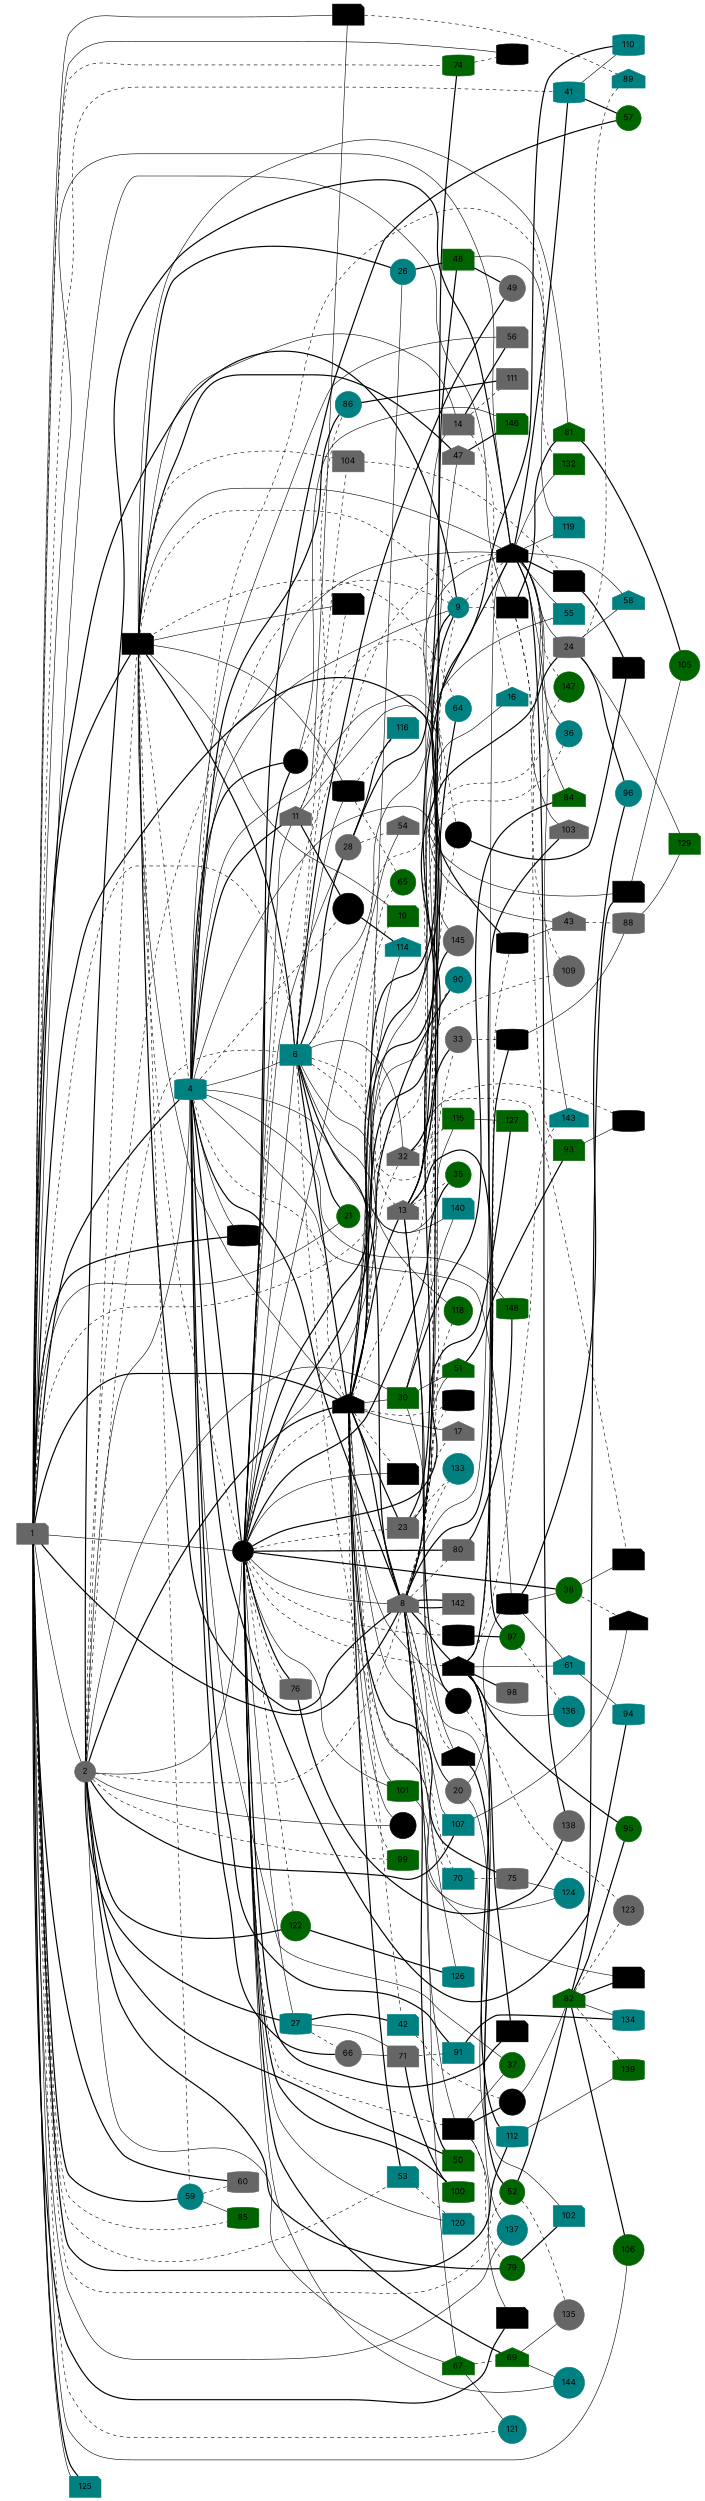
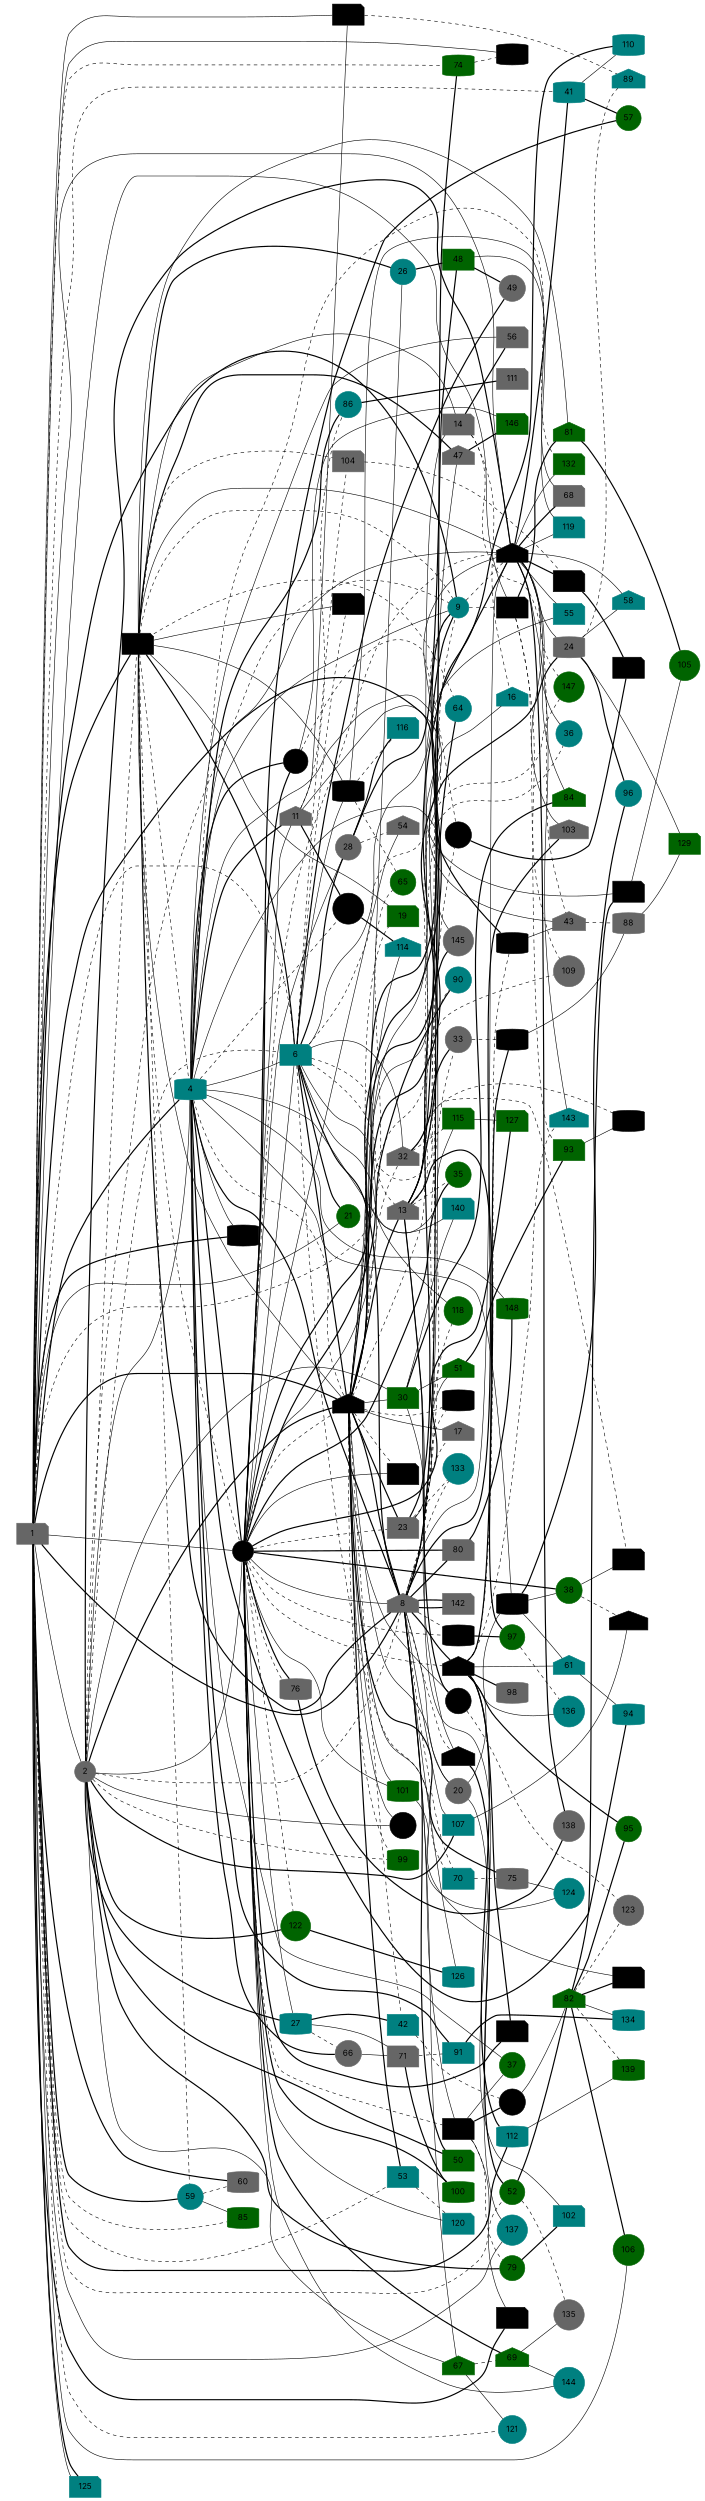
edge "111" -- "14": now "43" -- "14"
node "68": added
edge "80" -- "8": style dashed -> bold
